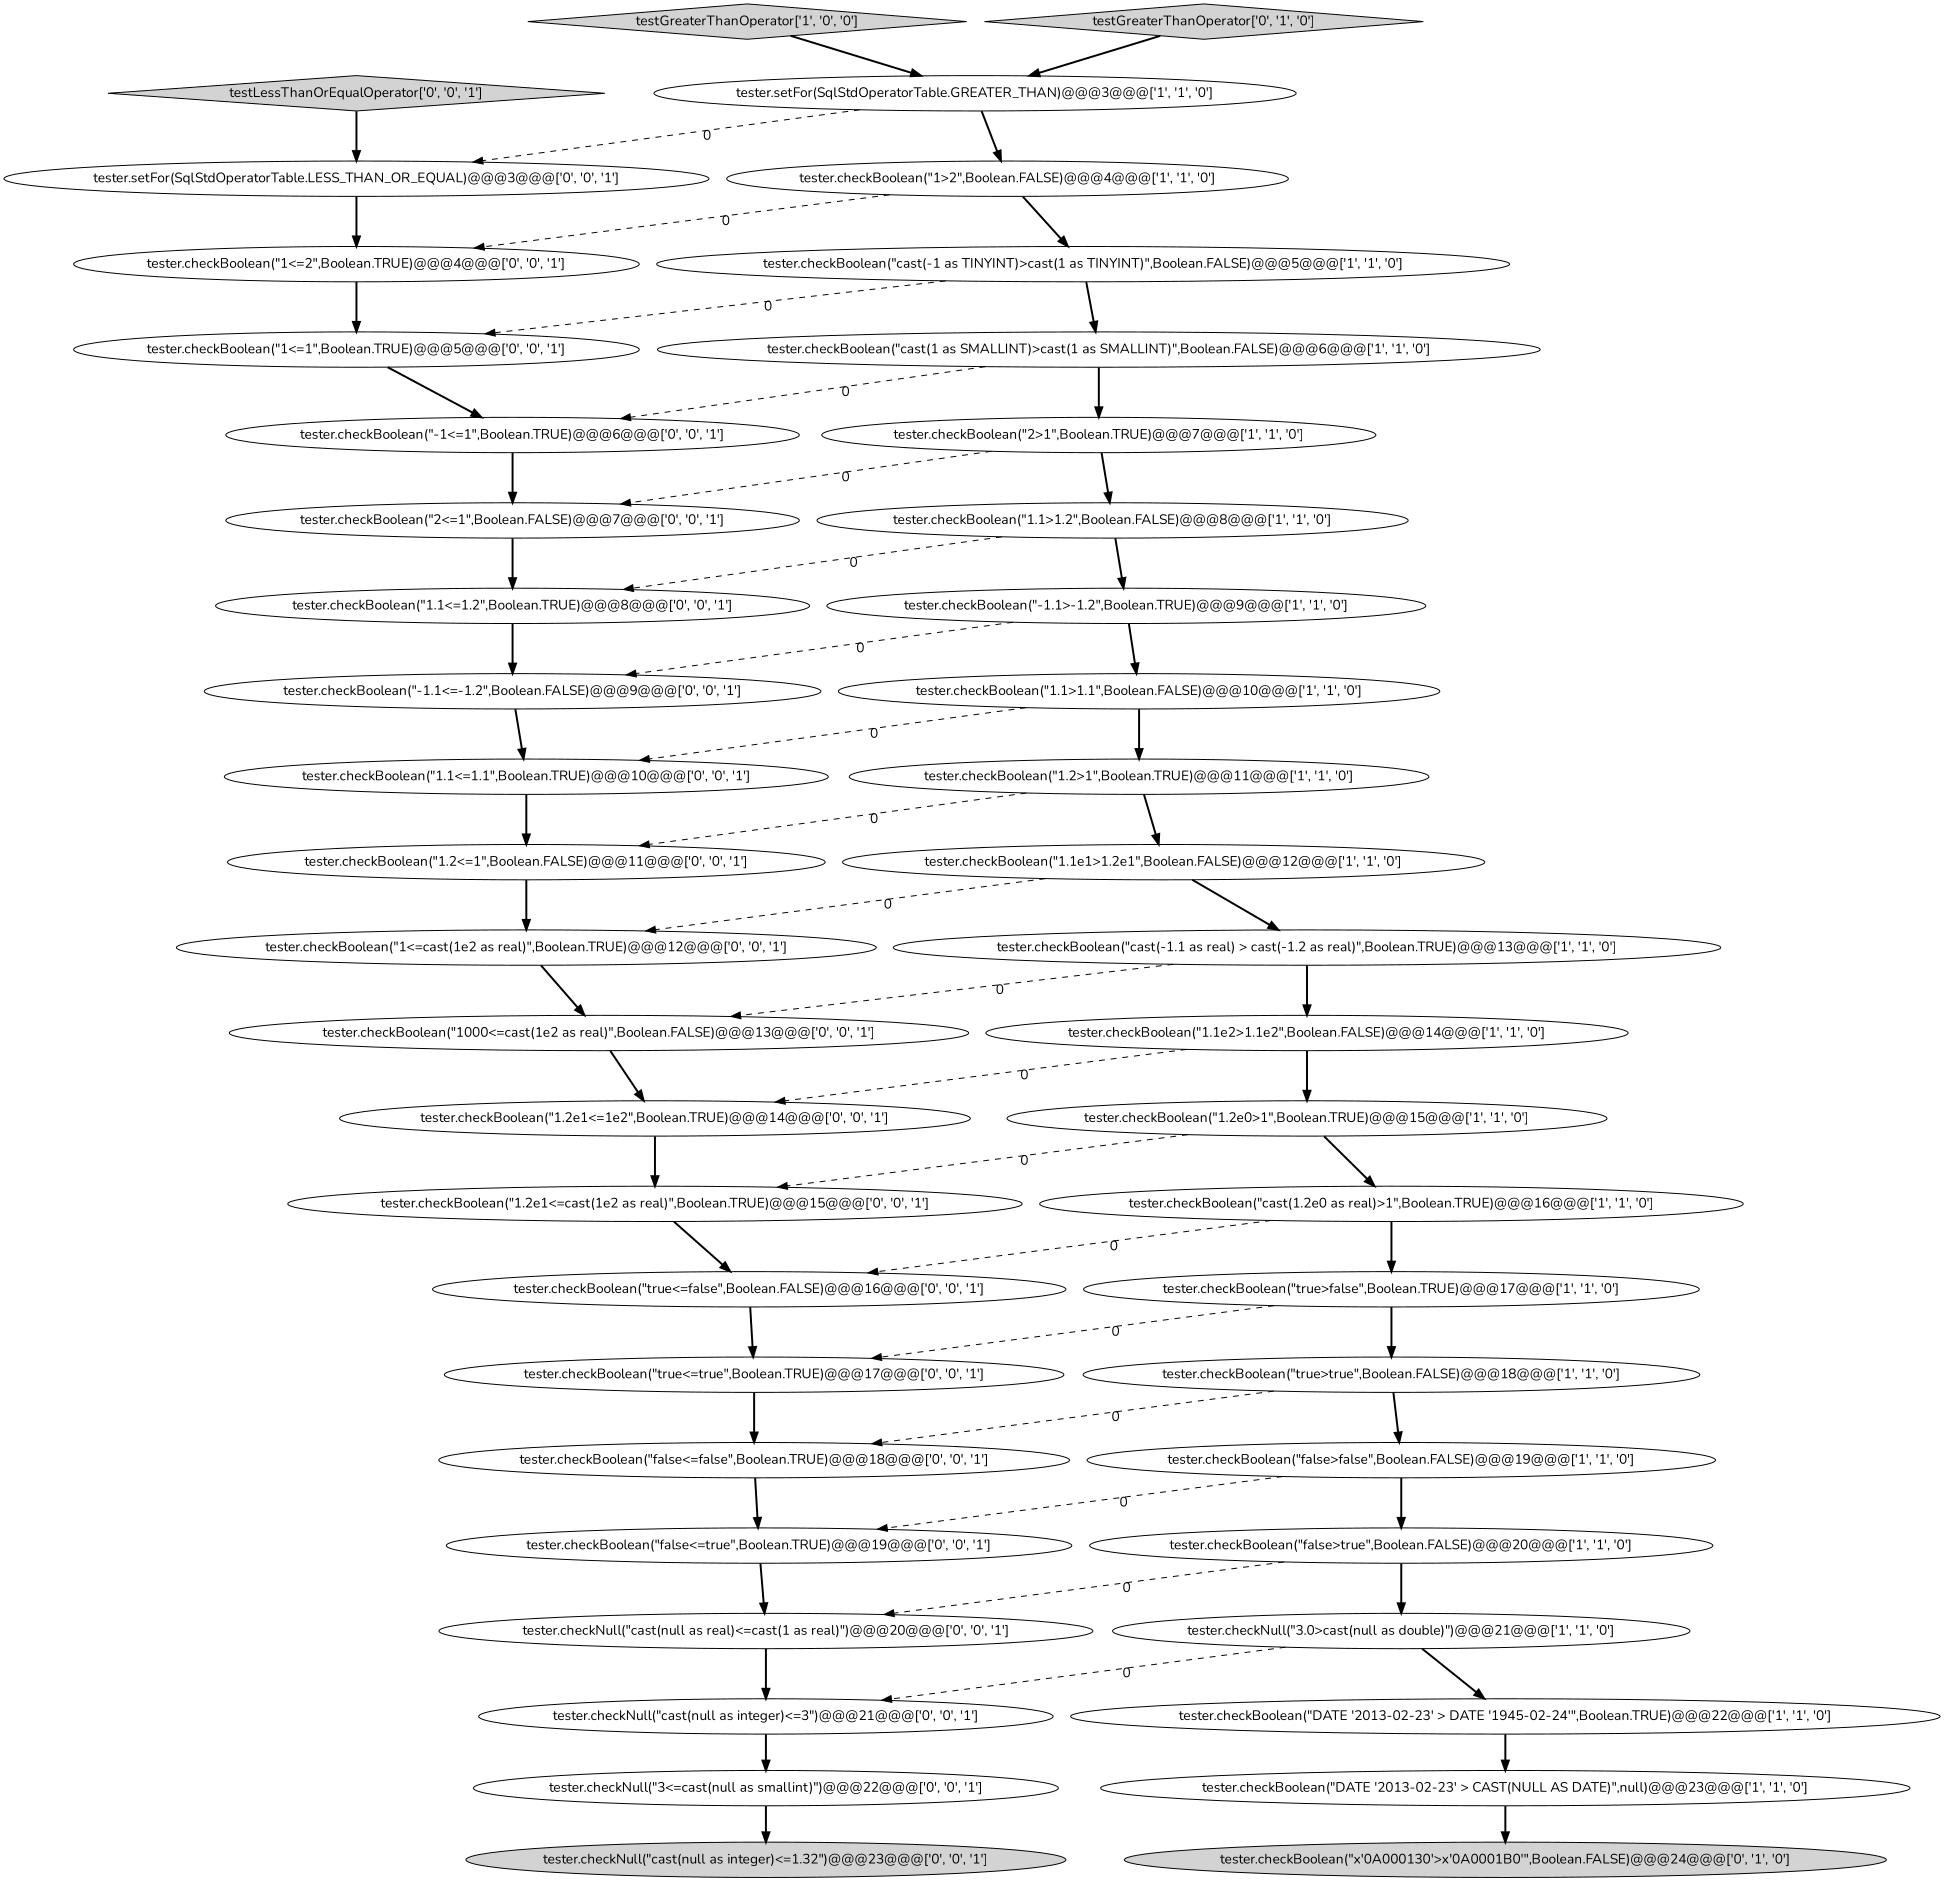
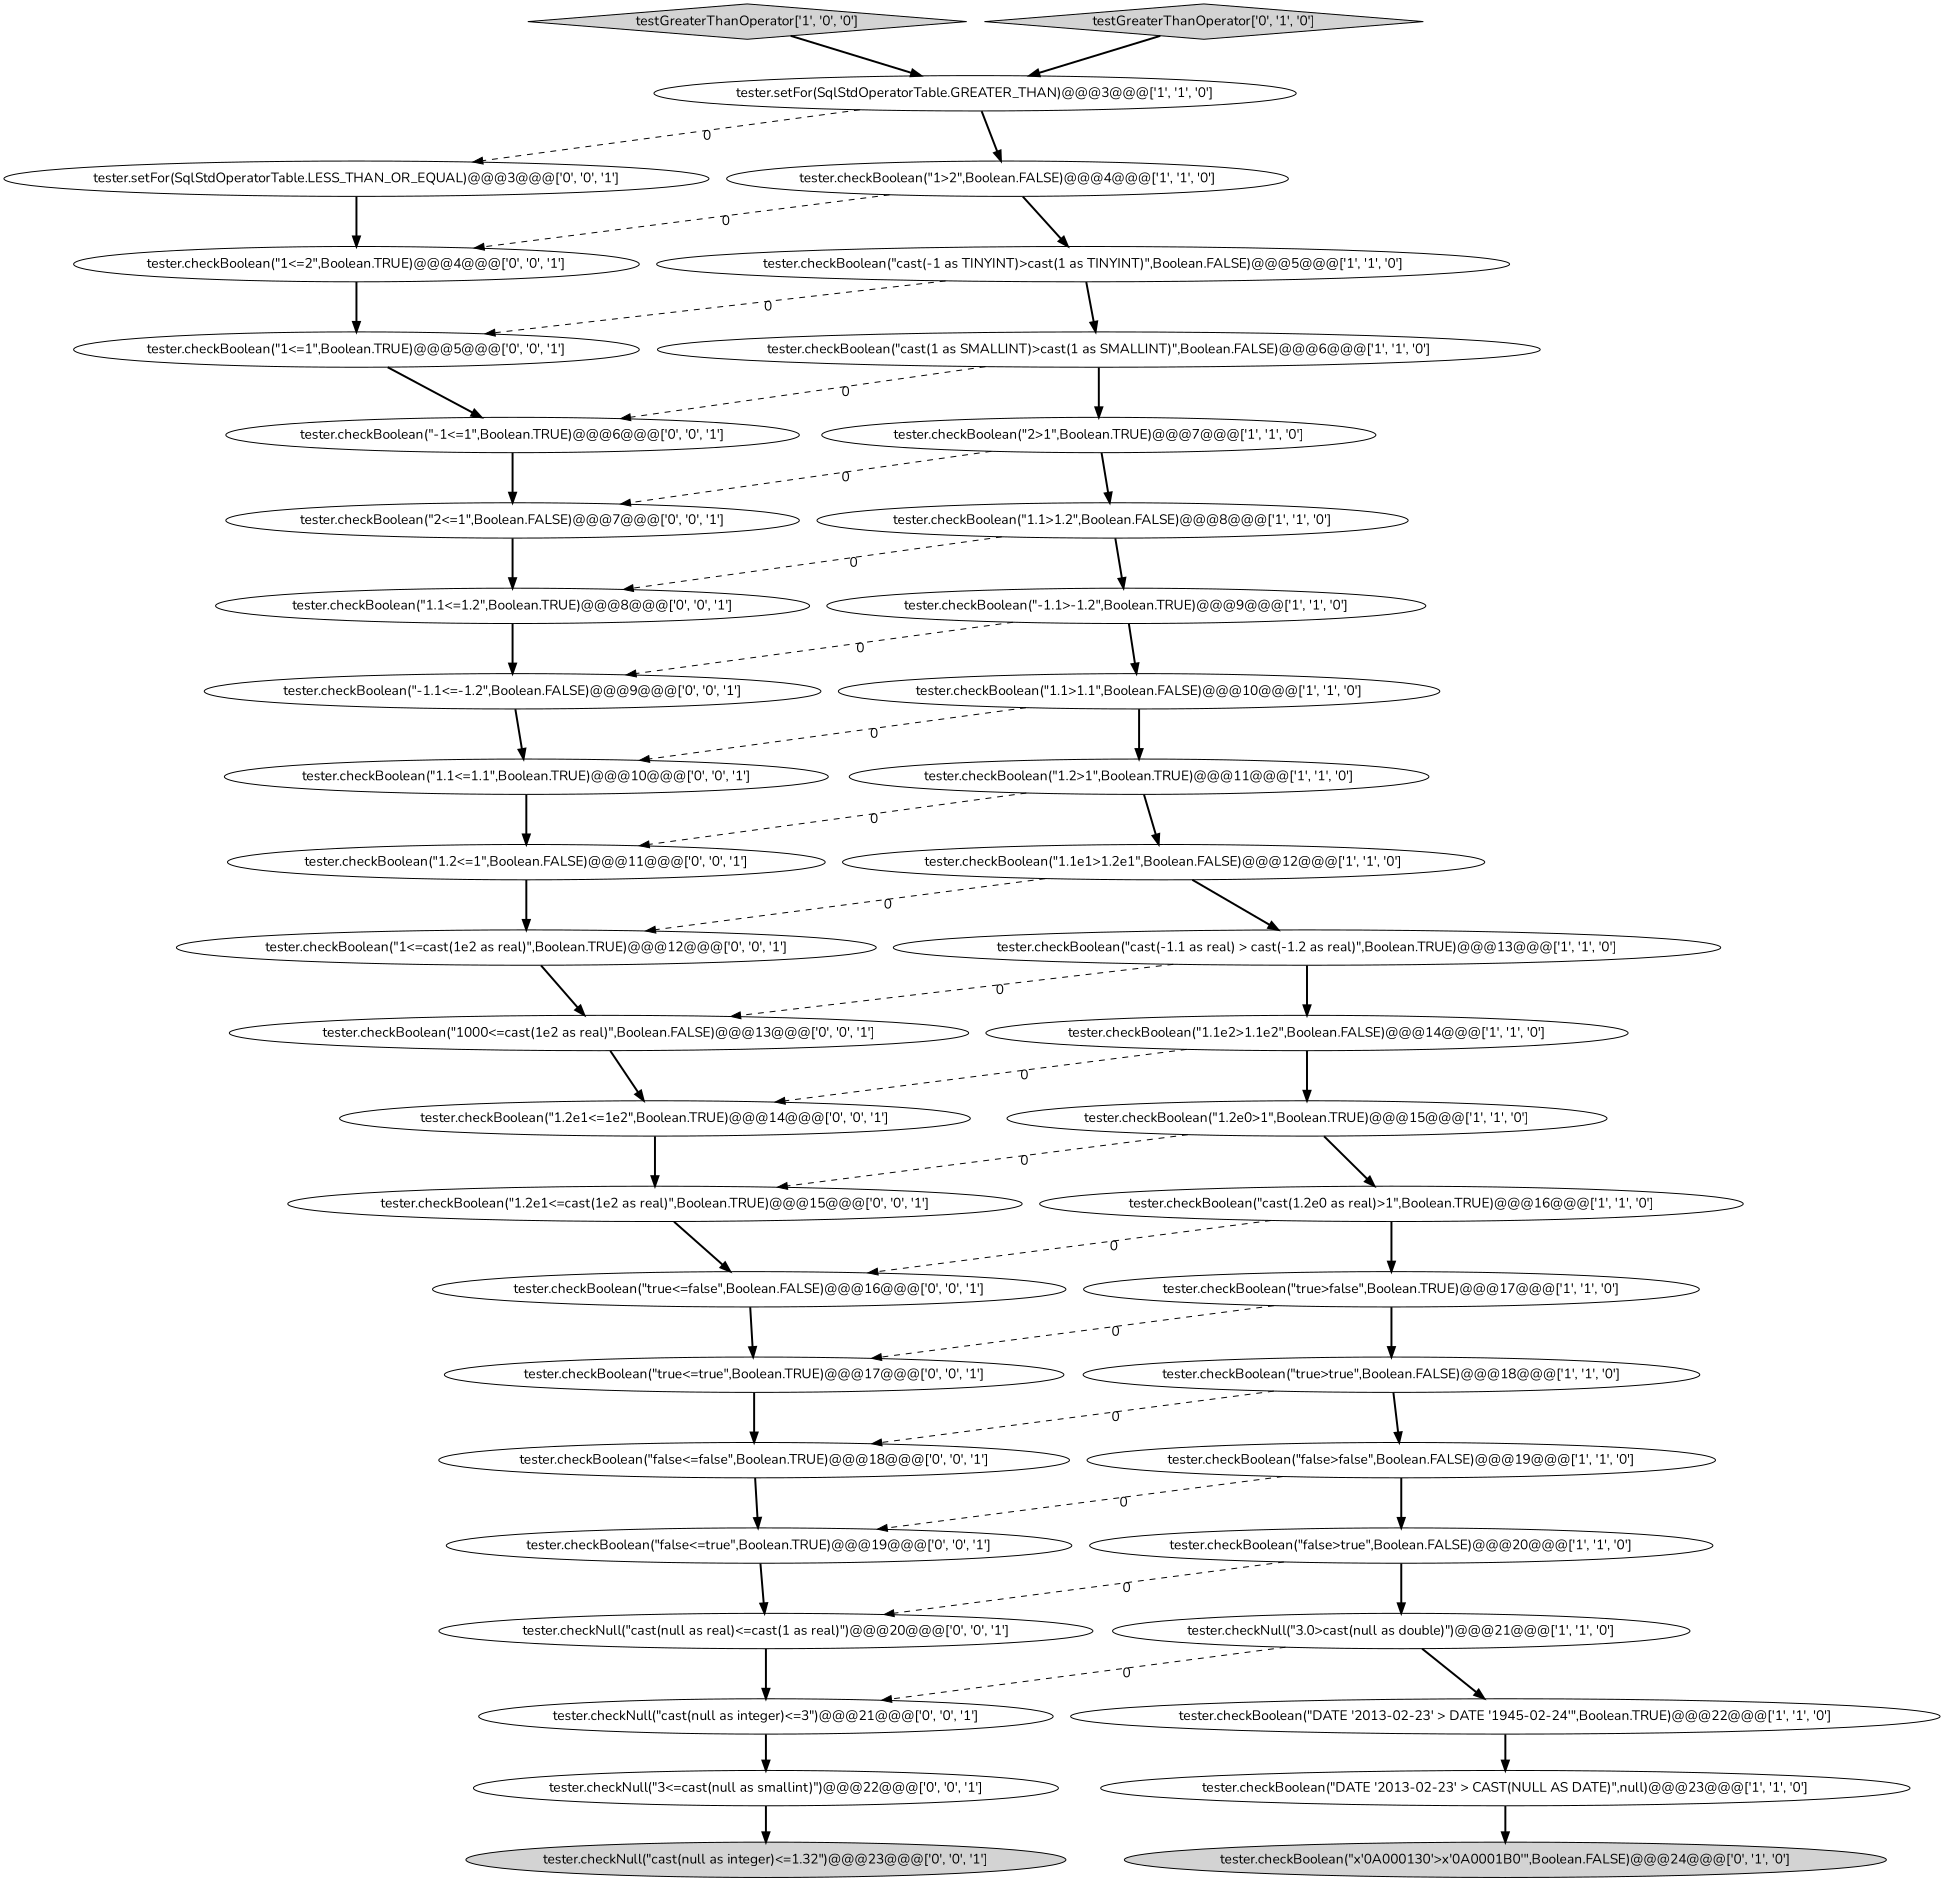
node "testLessThanOrEqualOperator['0', '0', '1']": removed
